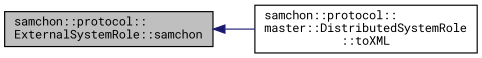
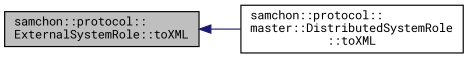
node "samchon::protocol:: ExternalSystemRole::samchon": label "samchon::protocol:: ExternalSystemRole::samchon" -> "samchon::protocol:: ExternalSystemRole::toXML"
